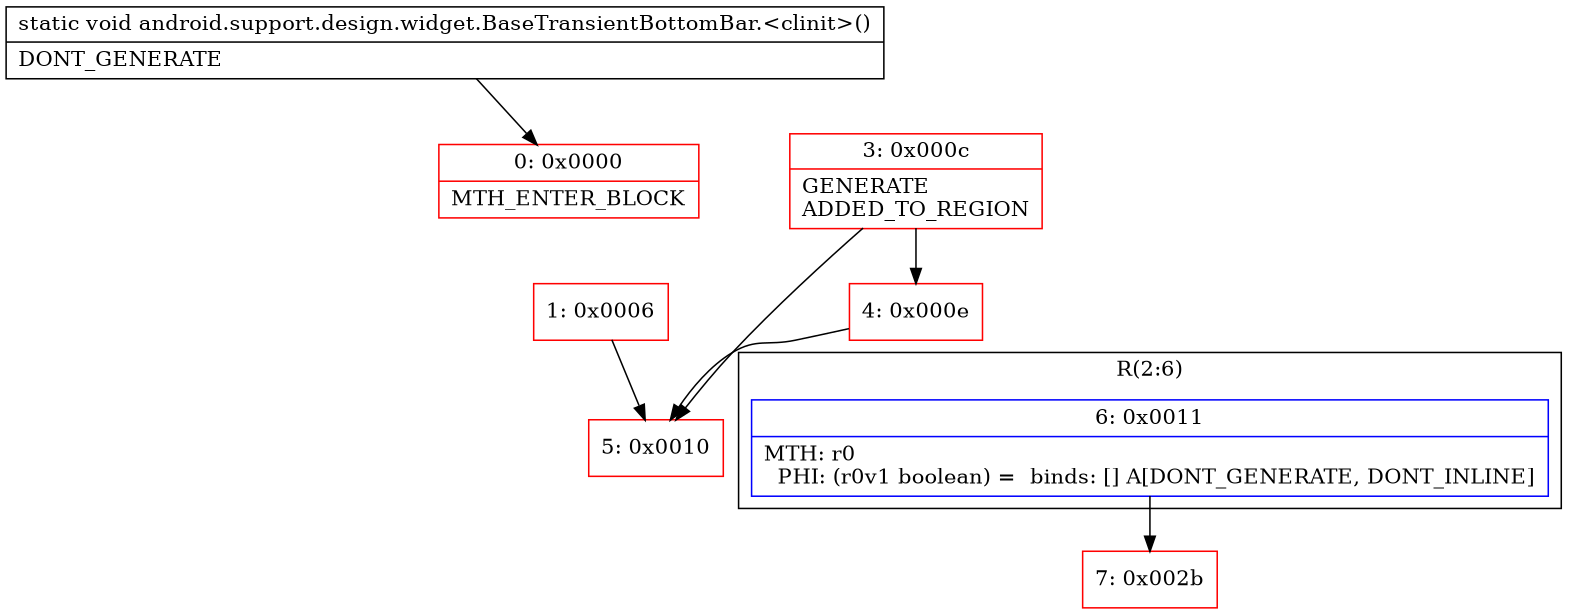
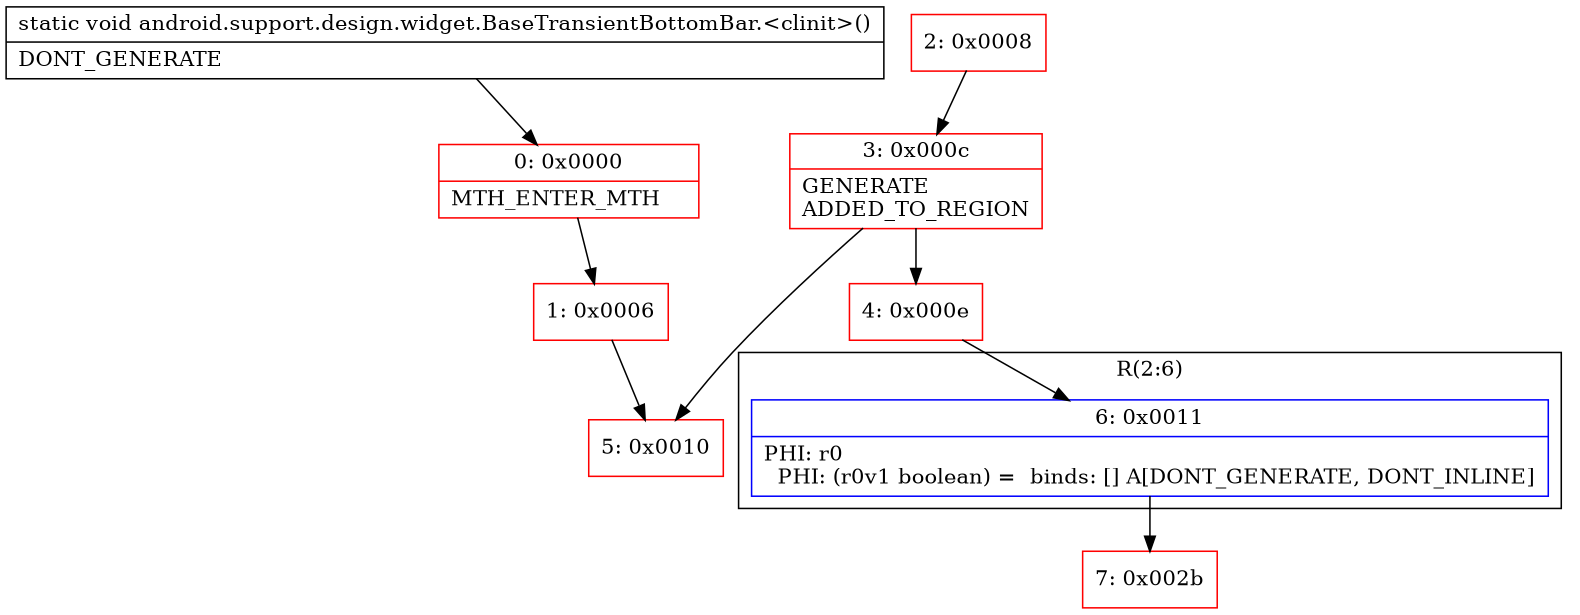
node "2: 0x0008": added
node "0: 0x0000": text "MTH_ENTER_BLOCK" -> "MTH_ENTER_MTH"
edge "0: 0x0000" -> "1: 0x0006": added
edge "4: 0x000e" -> "5: 0x0010": now "4: 0x000e" -> "6: 0x0011"
node "6: 0x0011": text "MTH: r0" -> "PHI: r0"
